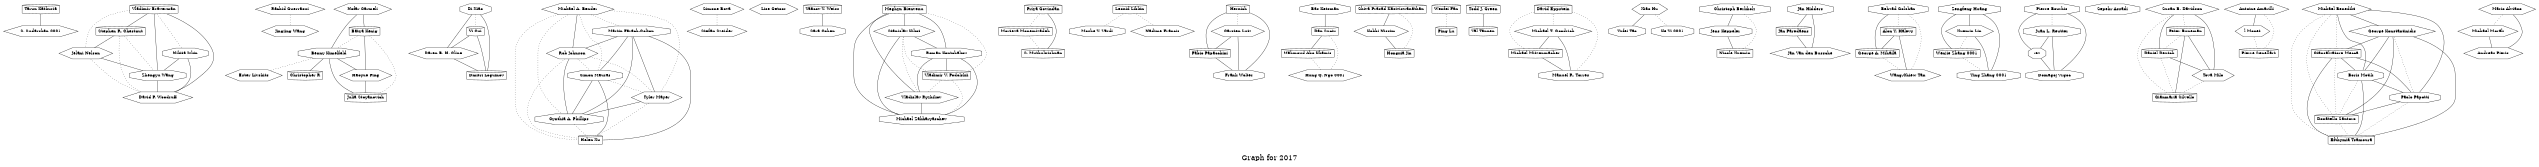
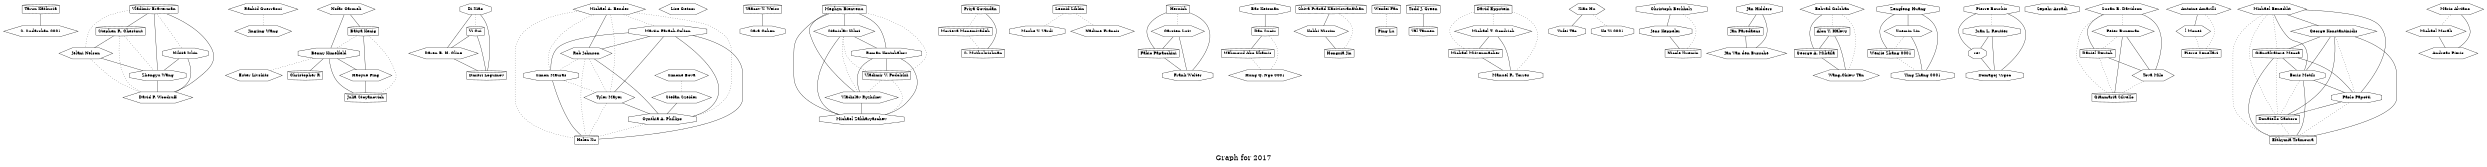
node "Behzad Golshan": shape octagon -> hexagon
node "Peter Buneman": shape cylinder -> hexagon
edge "George A. Mihaila" -- "Wang-Chiew Tan": style dotted -> solid
edge "Simon Mauras" -- "Cynthia A. Phillips": now "Stefan Szeider" -- "Cynthia A. Phillips"
